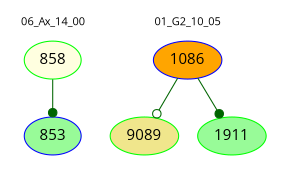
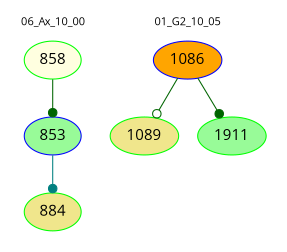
cluster "06_Ax_14_00": label "06_Ax_14_00" -> "06_Ax_10_00"
node "9089": label "9089" -> "1089"
node "884": added
